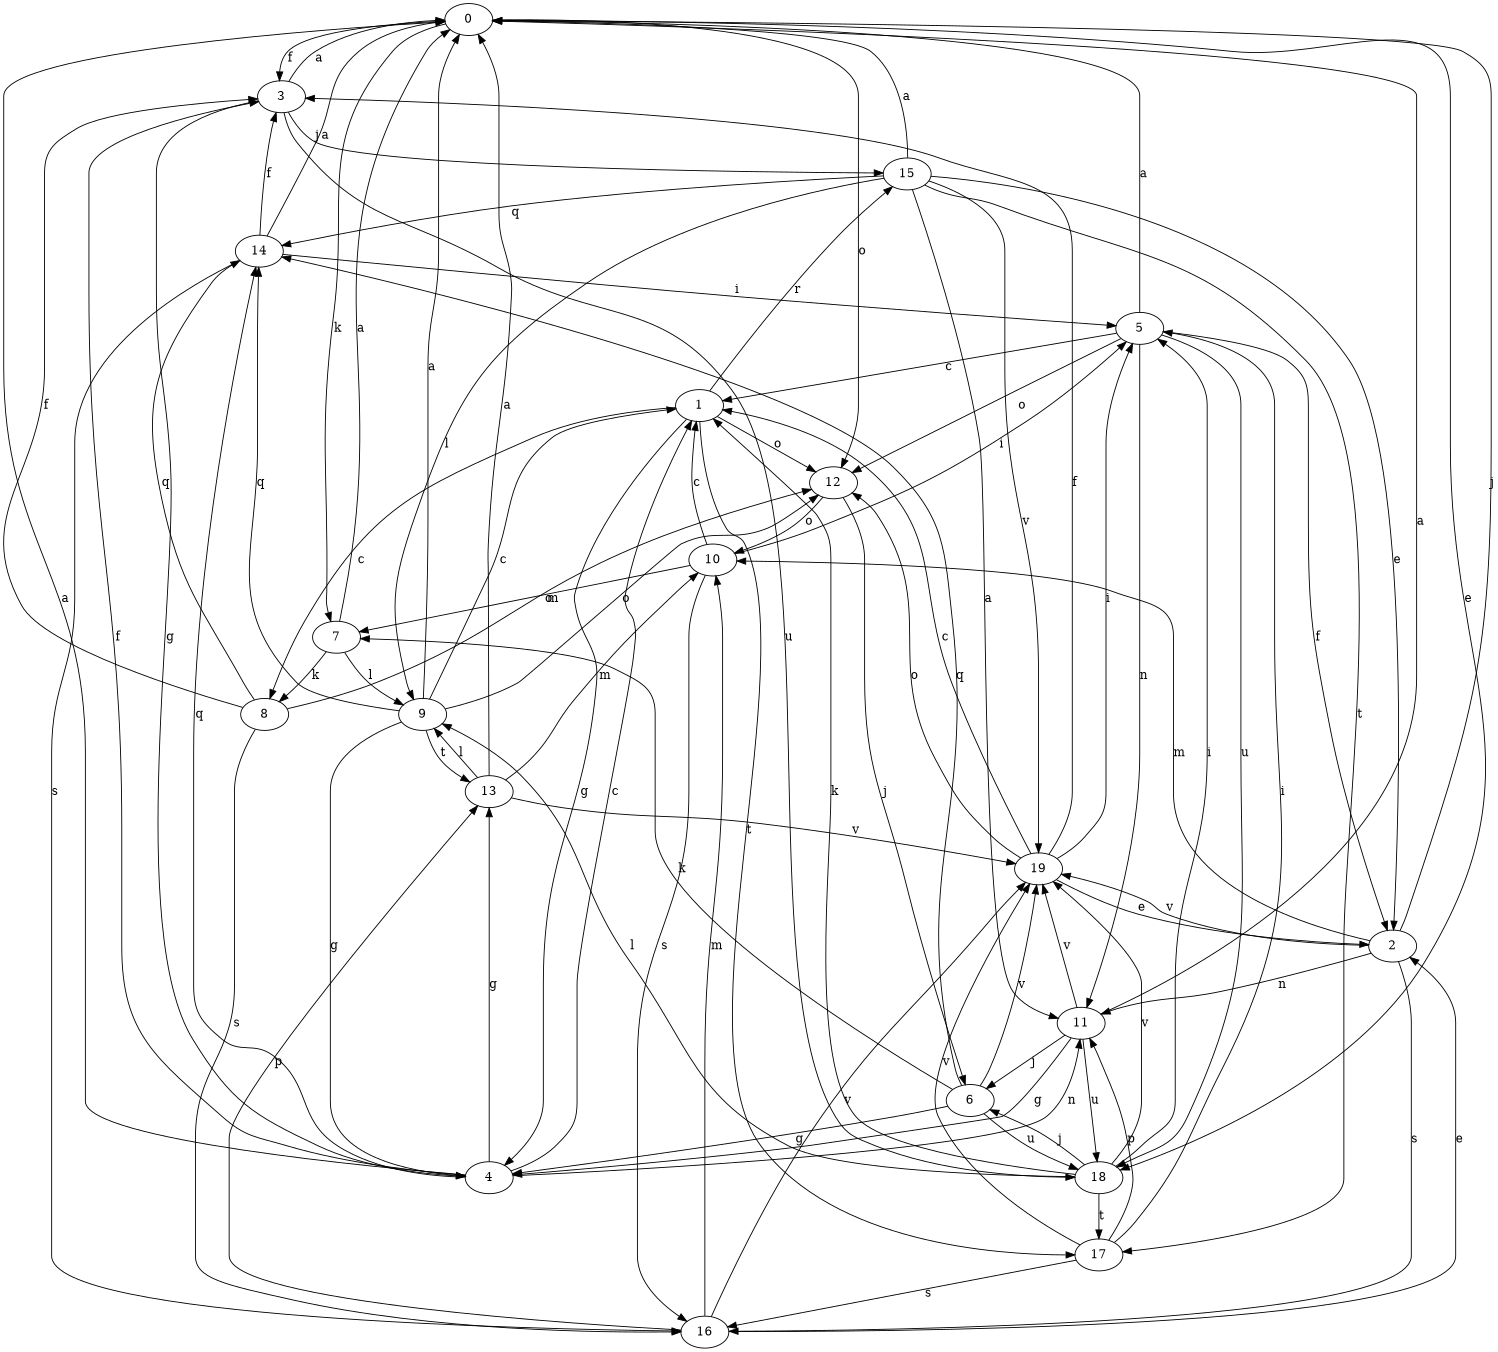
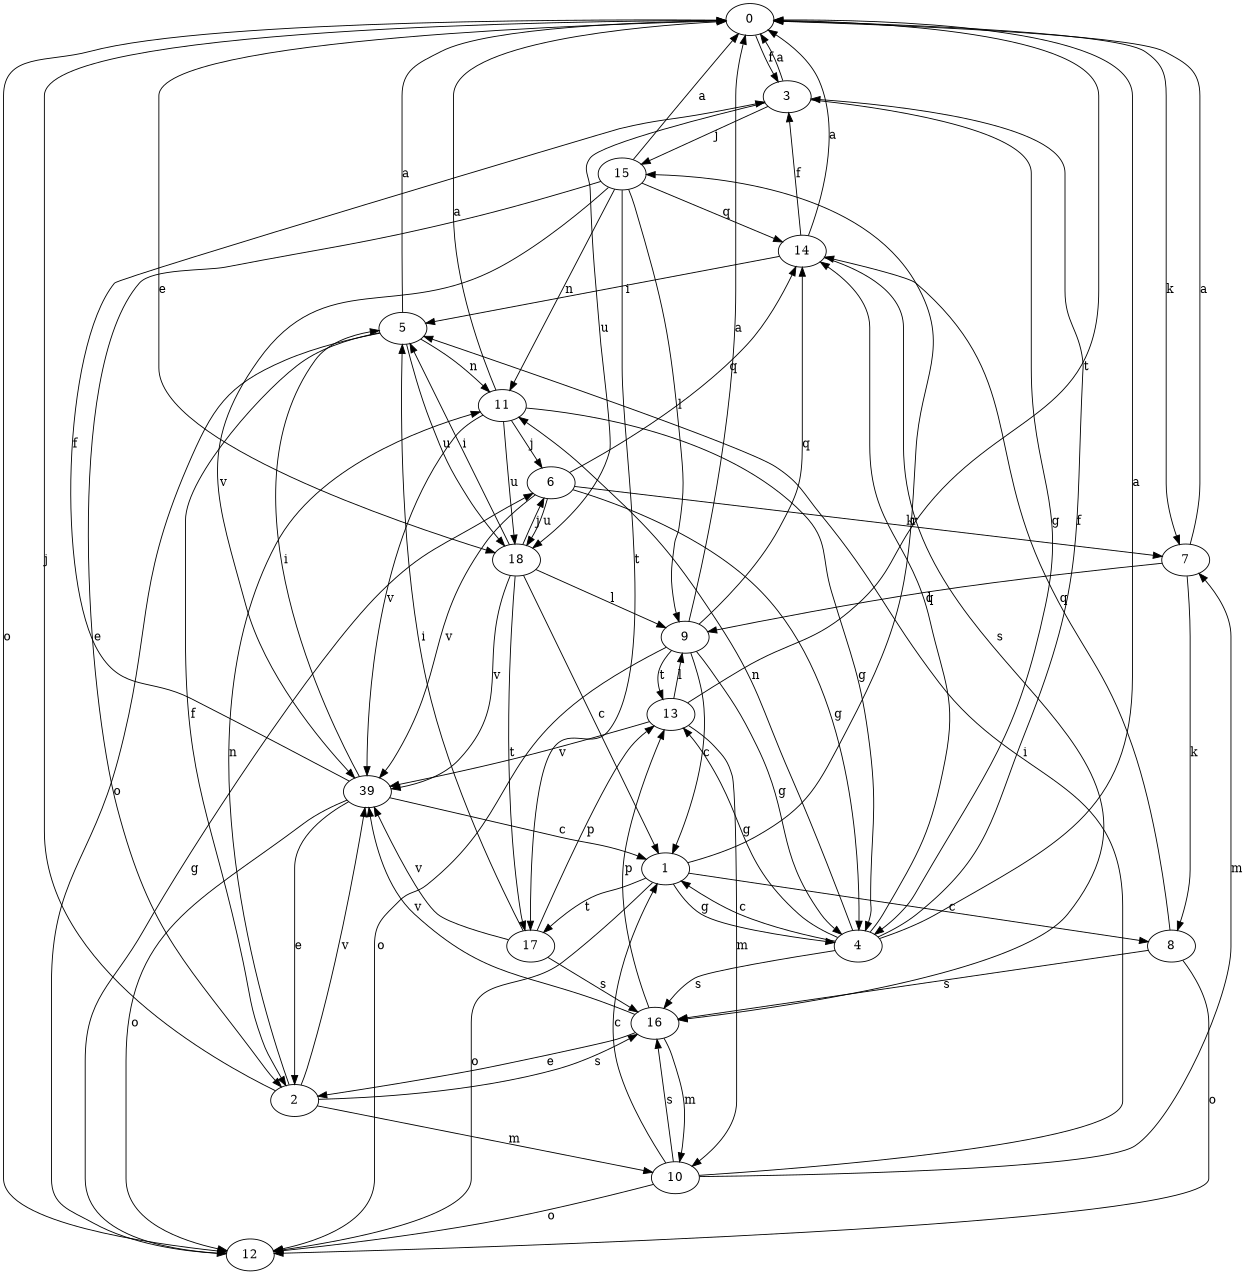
edge "5" -> "1": removed, label "c"
edge "8" -> "3": removed, label "f"
edge "13" -> "0": label "a" -> "t"
edge "12" -> "10": reversed
edge "15" -> "11": label "a" -> "n"
edge "18" -> "1": label "k" -> "c"
edge "12" -> "6": label "j" -> "g"
node "19": label "19" -> "39"
edge "4" -> "16": added, label "s"
edge "17" -> "11": now "17" -> "13"
